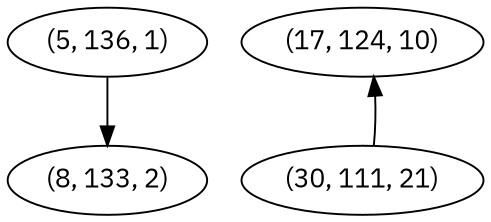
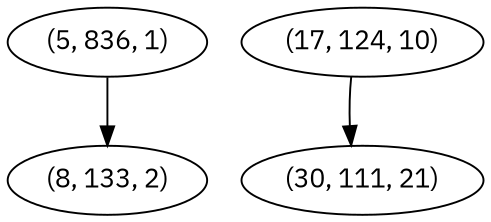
node "(5, 136, 1)": label "(5, 136, 1)" -> "(5, 836, 1)"
edge "(30, 111, 21)" -> "(17, 124, 10)": reversed
